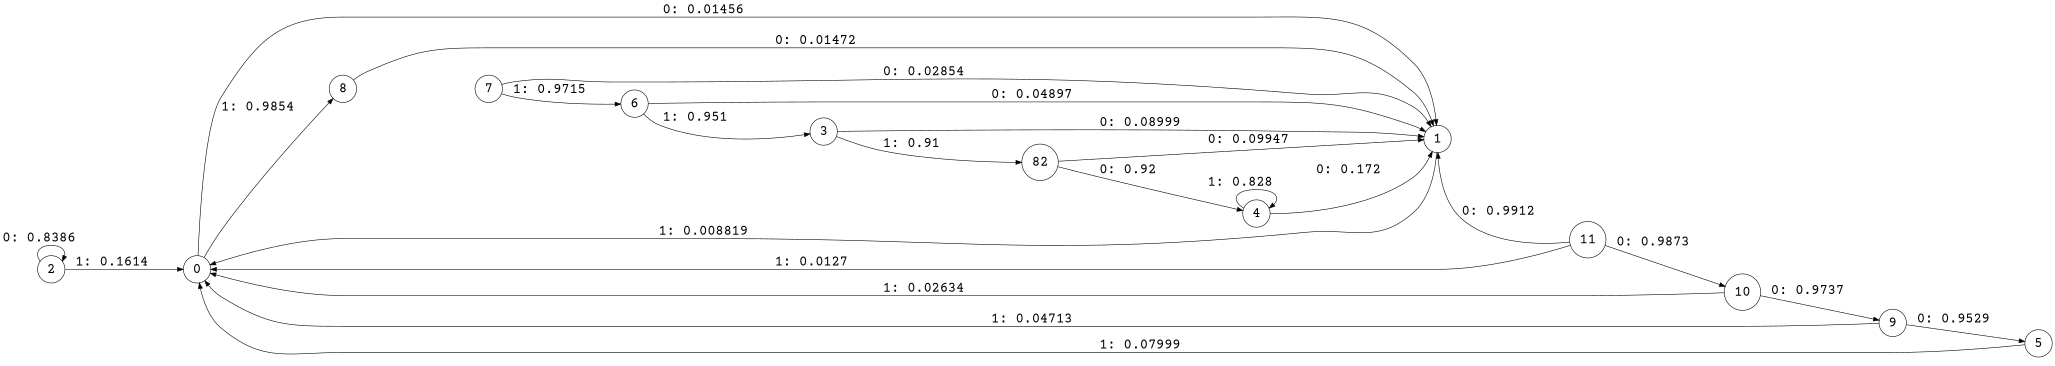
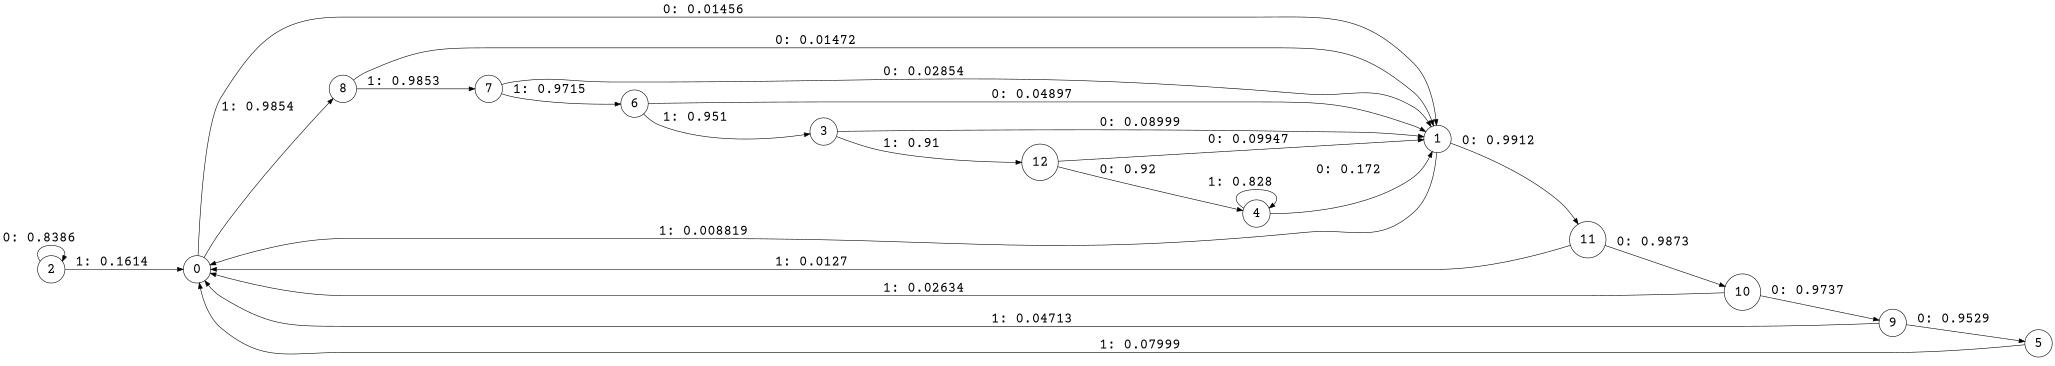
edge "8" -> "7": added, label "1: 0.9853"
node "82": label "82" -> "12"
edge "11" -> "1": reversed
